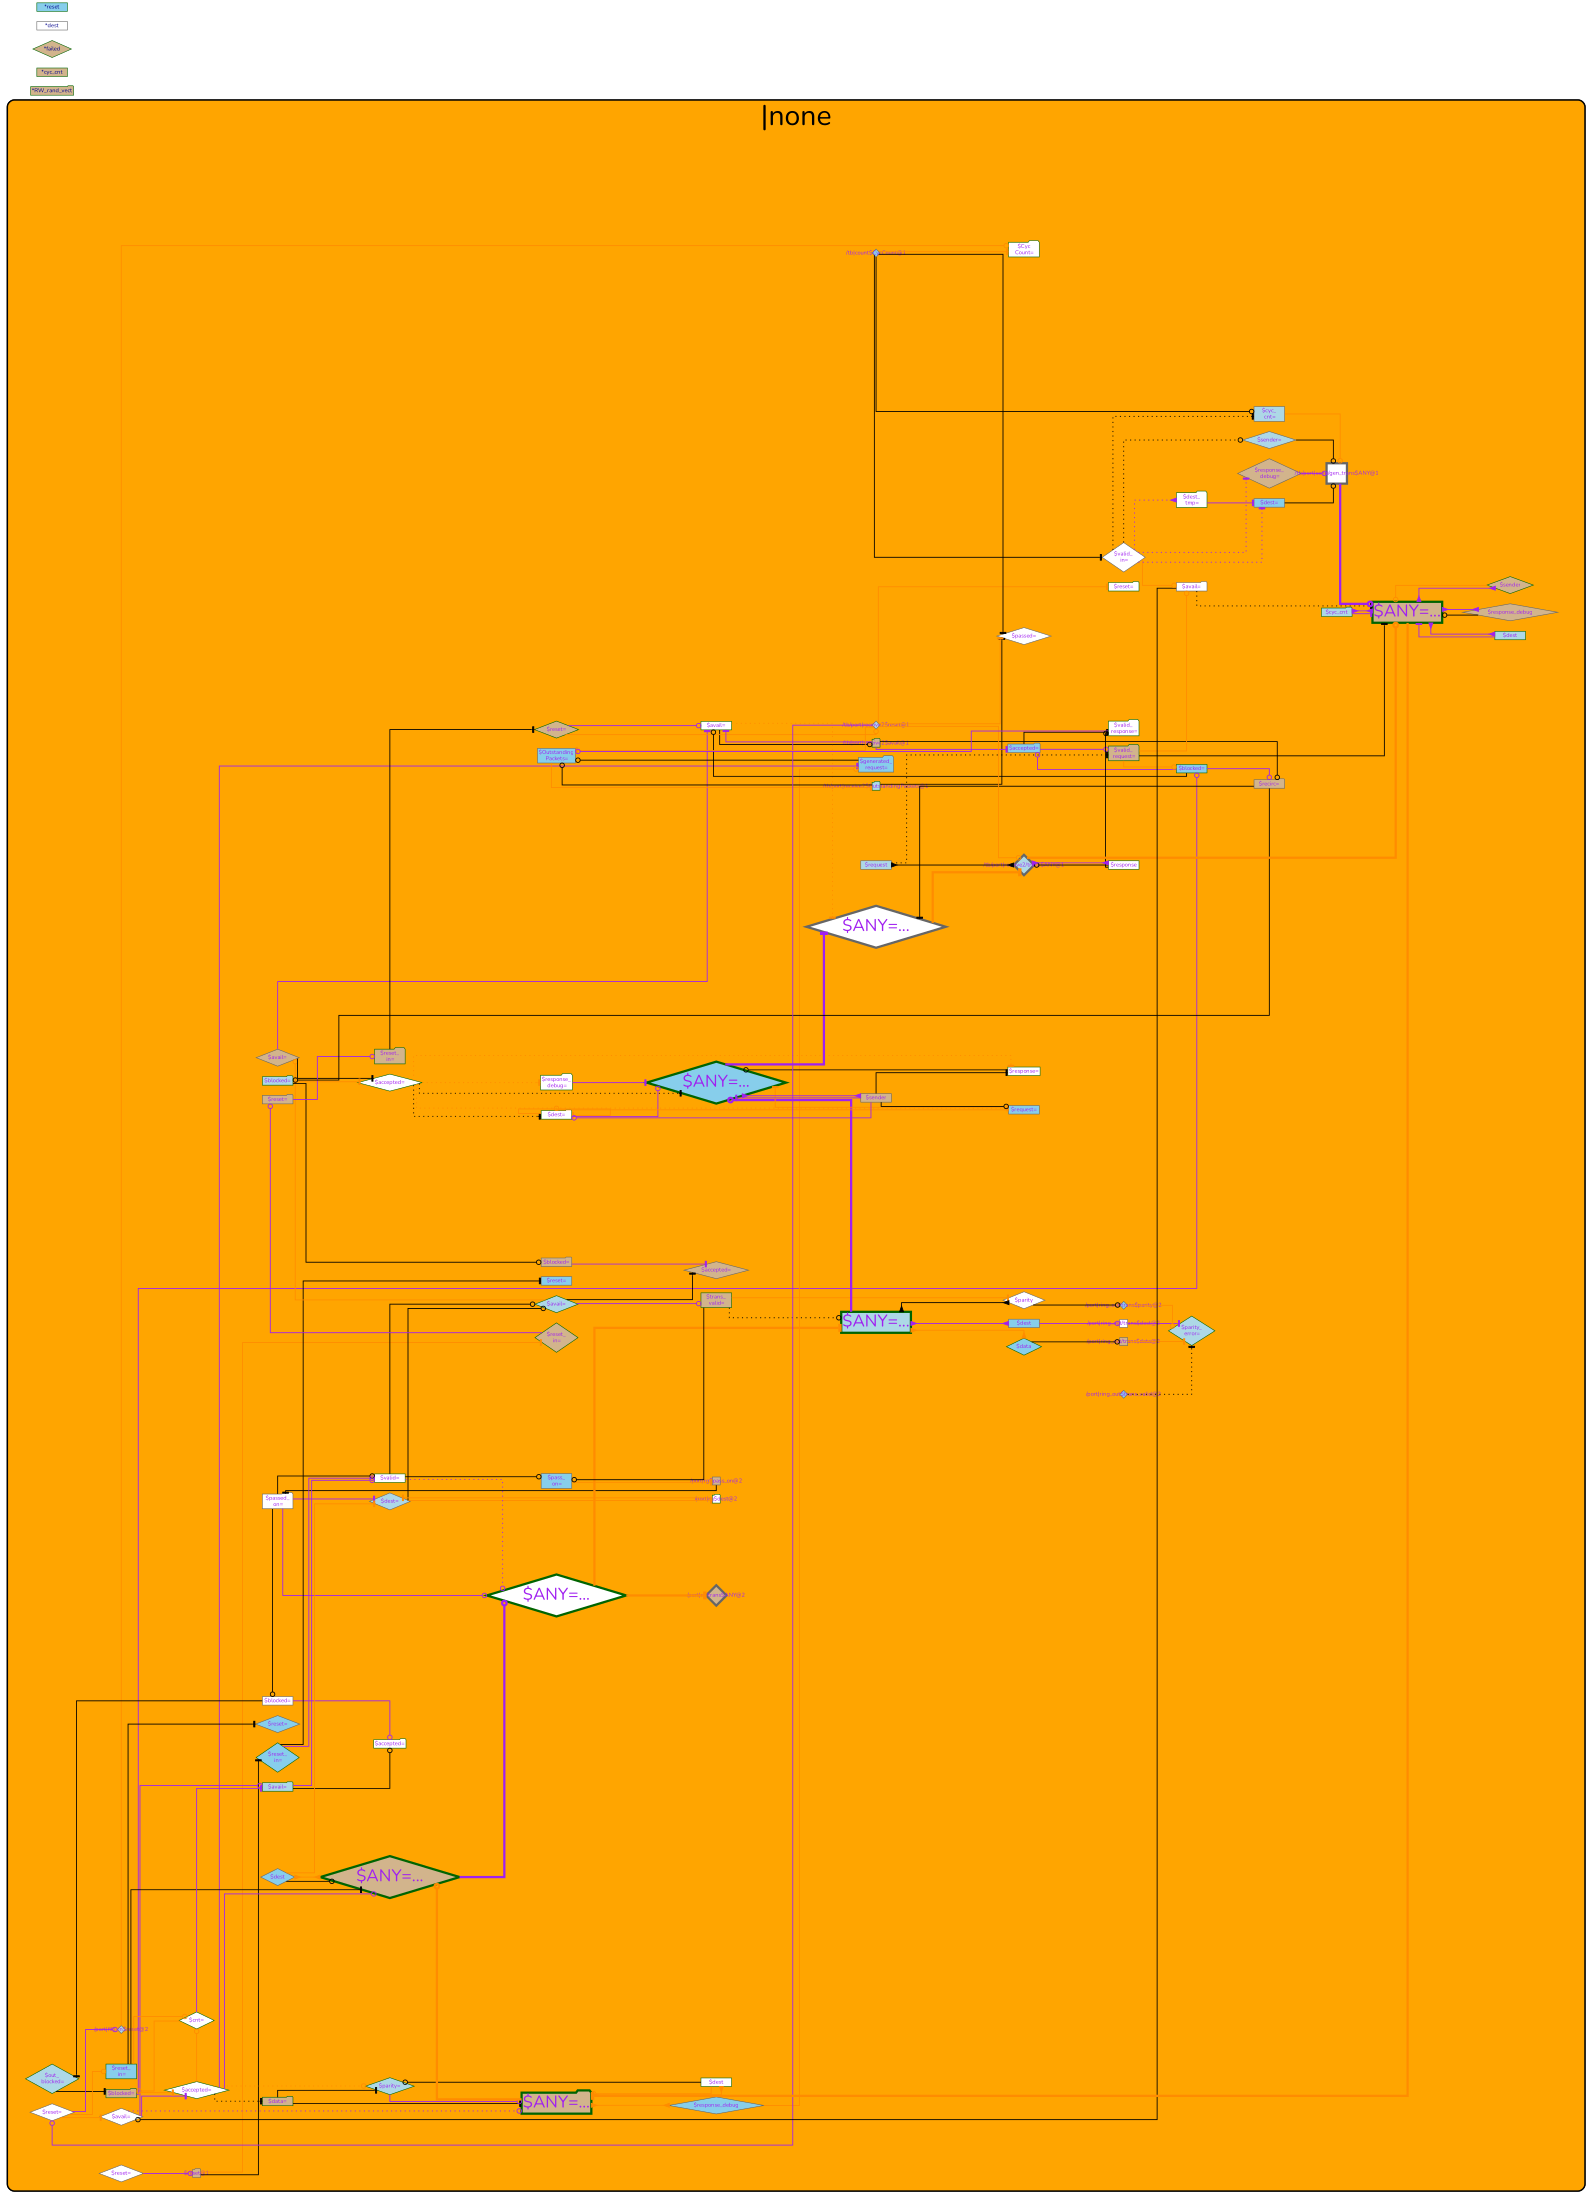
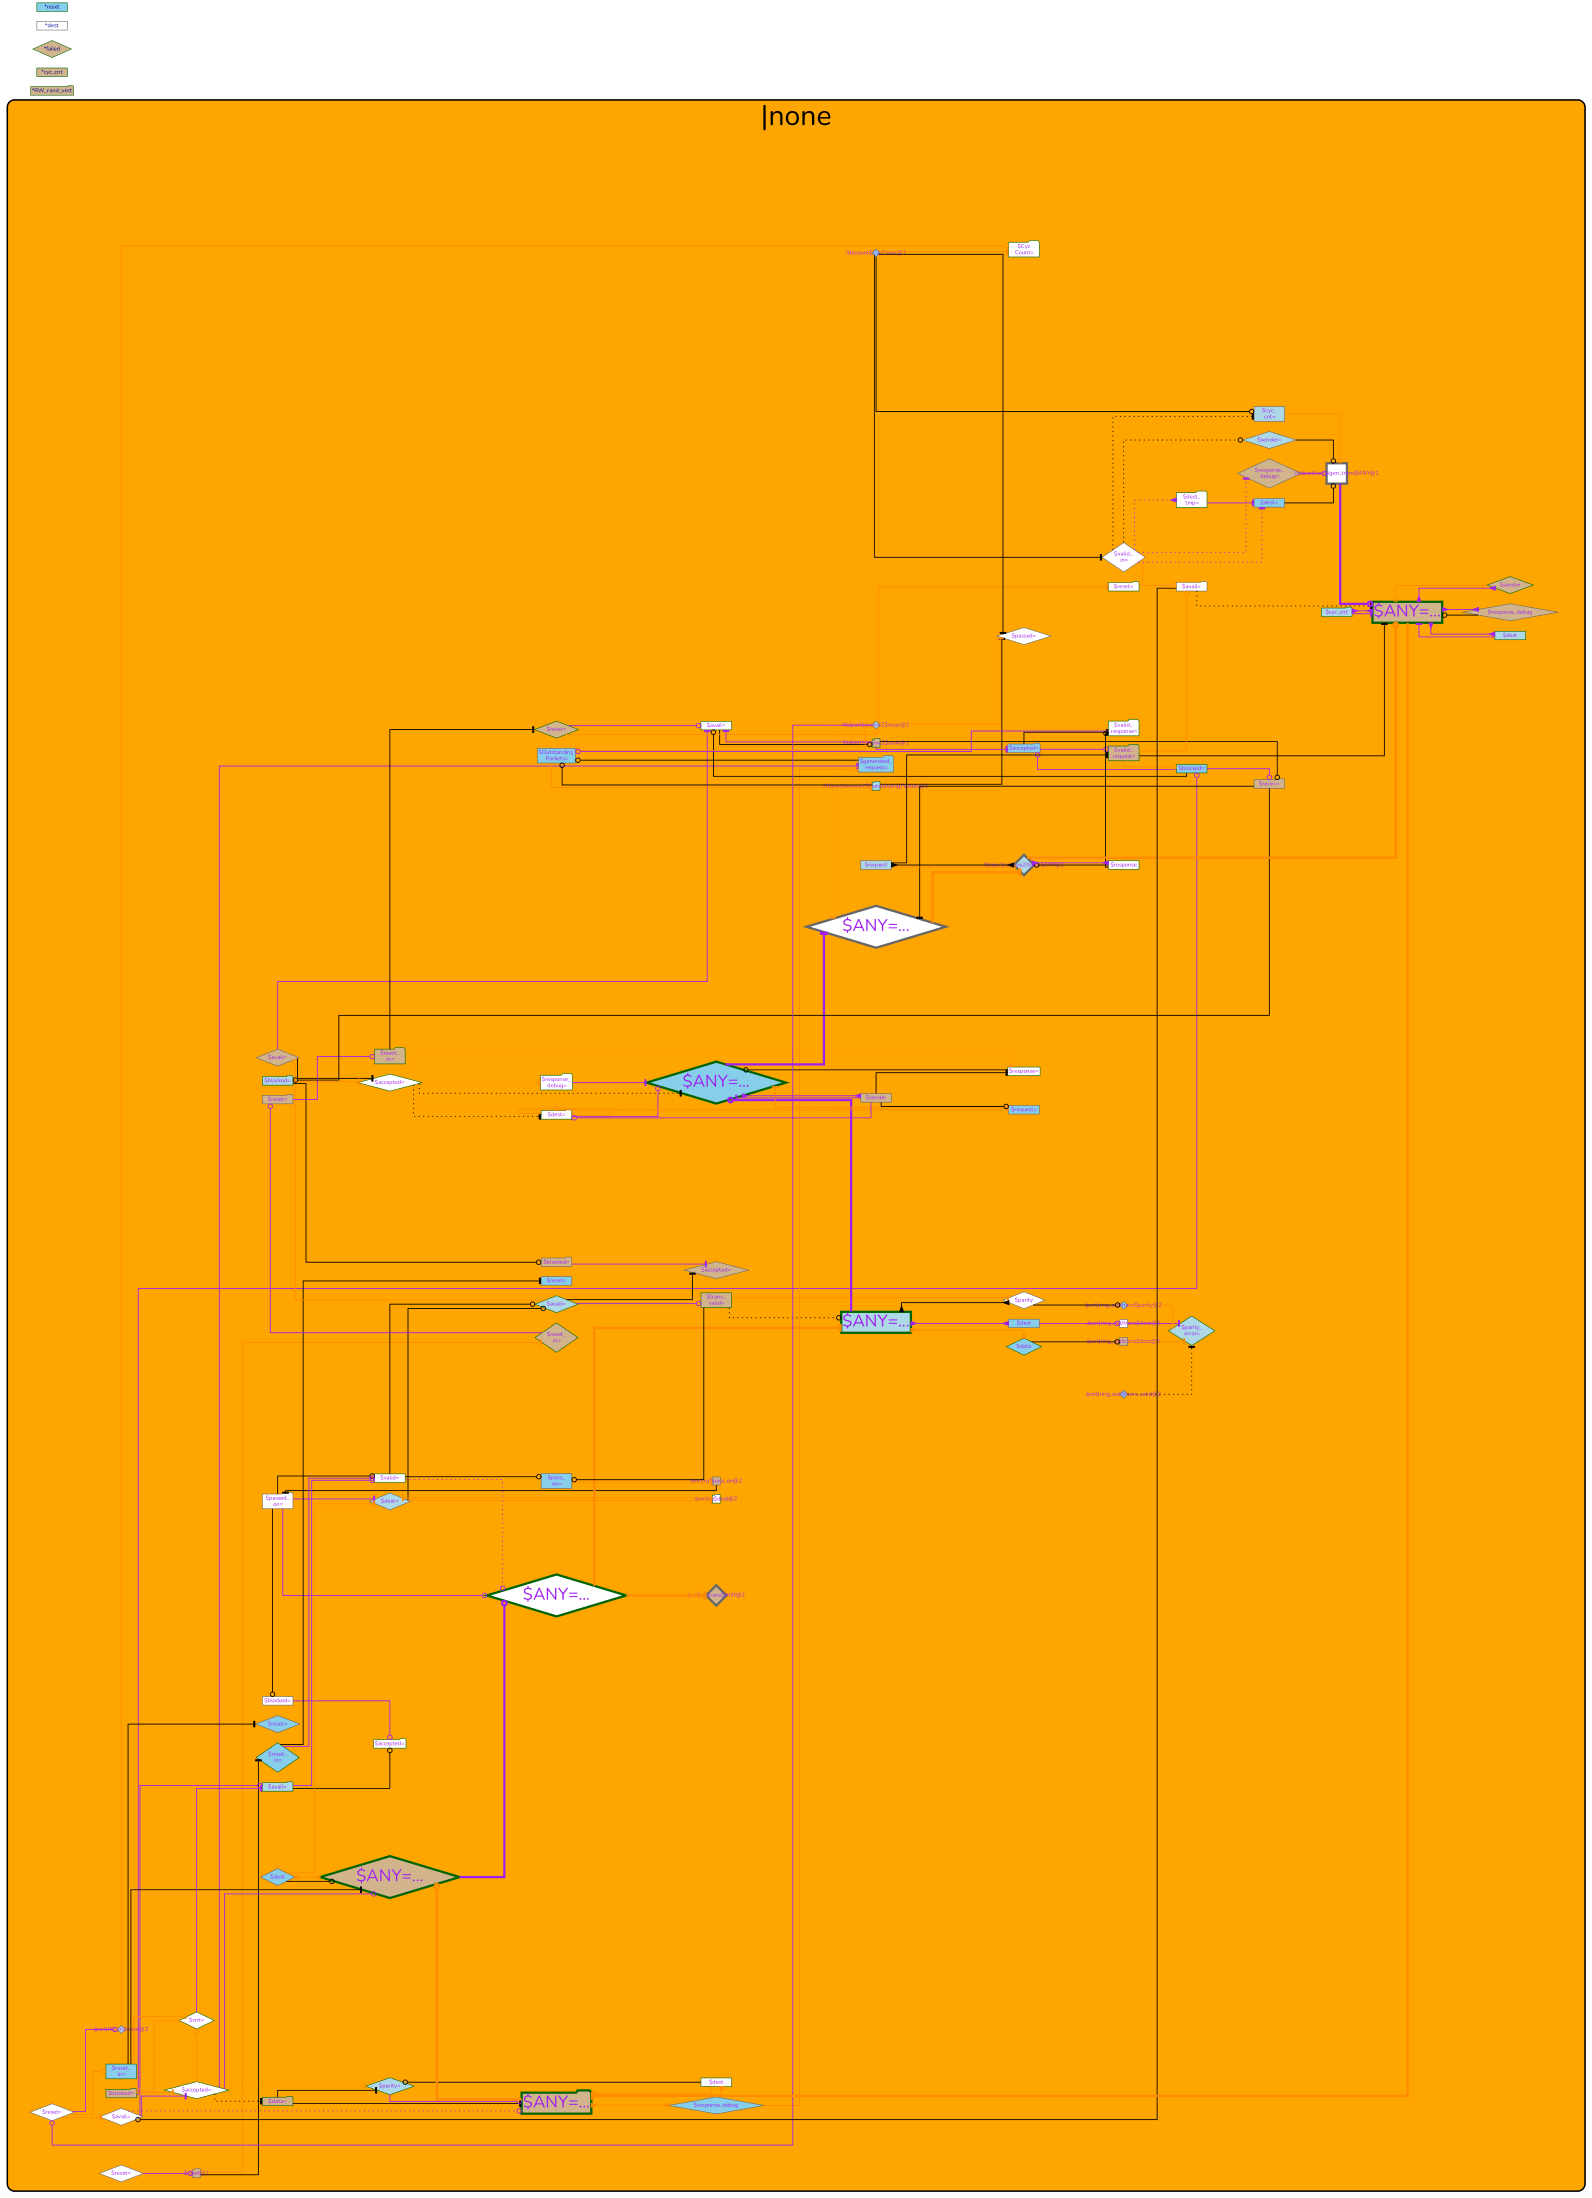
edge "$request" -> "$valid_ request=": style dotted -> solid
edge "/tb/port|receive2$reset@1" -> "/tb/port|receive2/trans$ANY@1": now "$request" -> "/tb/port|receive2/trans$ANY@1"
node "$out_ blocked=": removed
